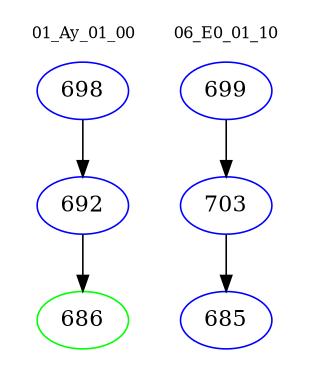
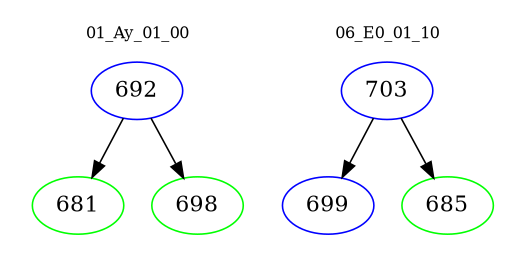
node "698": color blue -> green
edge "698" -> "692": reversed
edge "699" -> "703": reversed
node "686": label "686" -> "681"
node "685": color blue -> green
